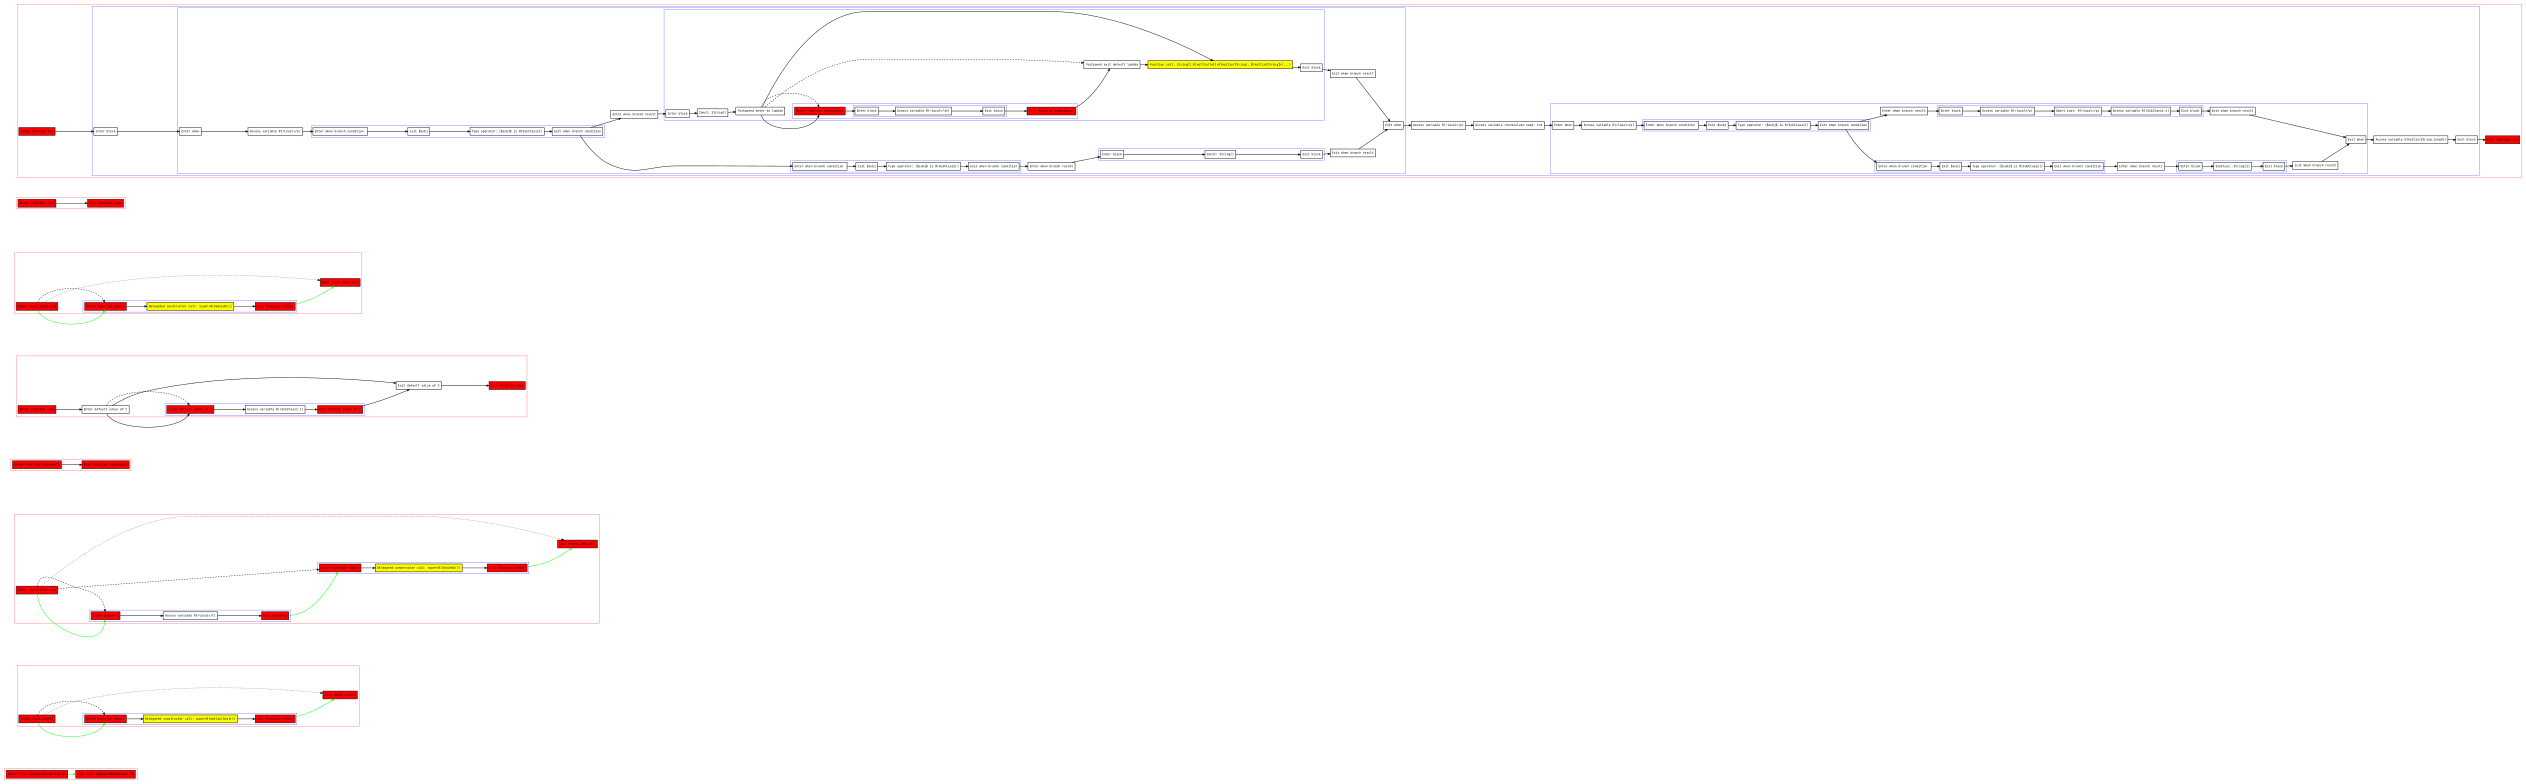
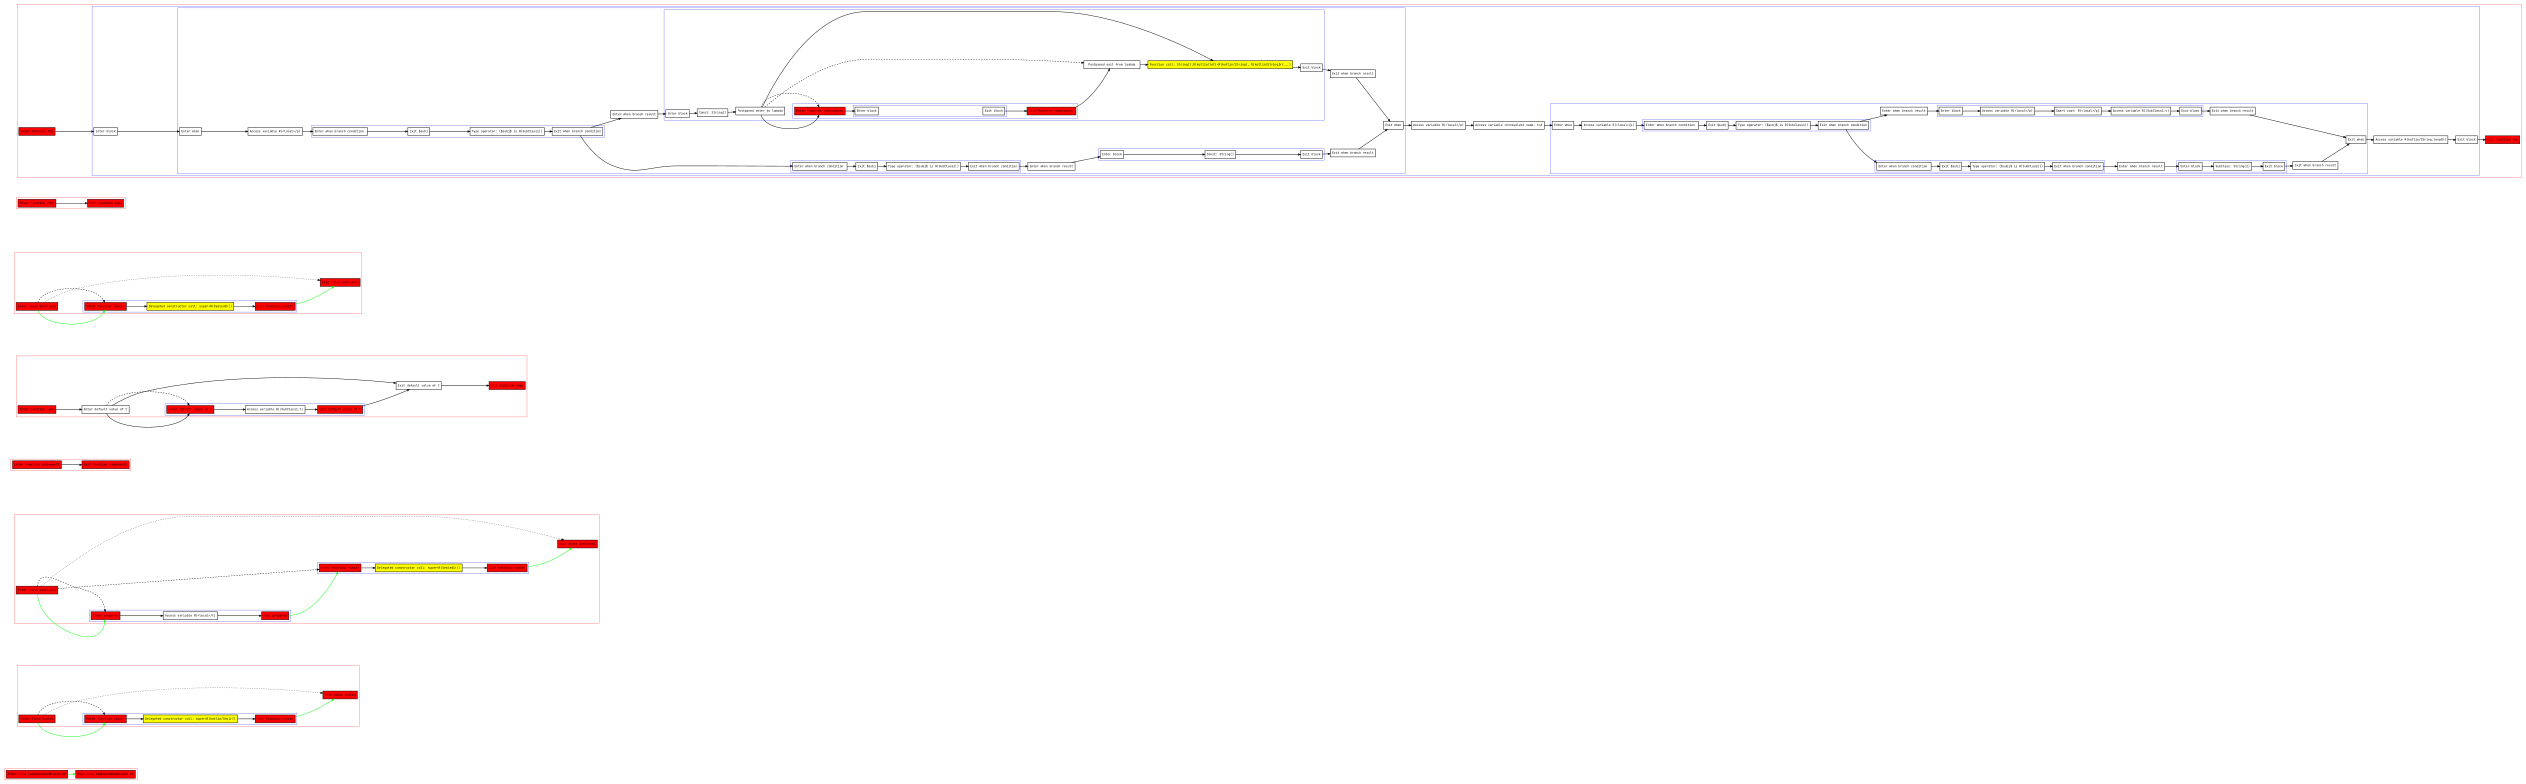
node "Postponed exit default lambda": label "Postponed exit default lambda" -> "Postponed exit from lambda"
node "Access variable R|<local>/it|": removed
